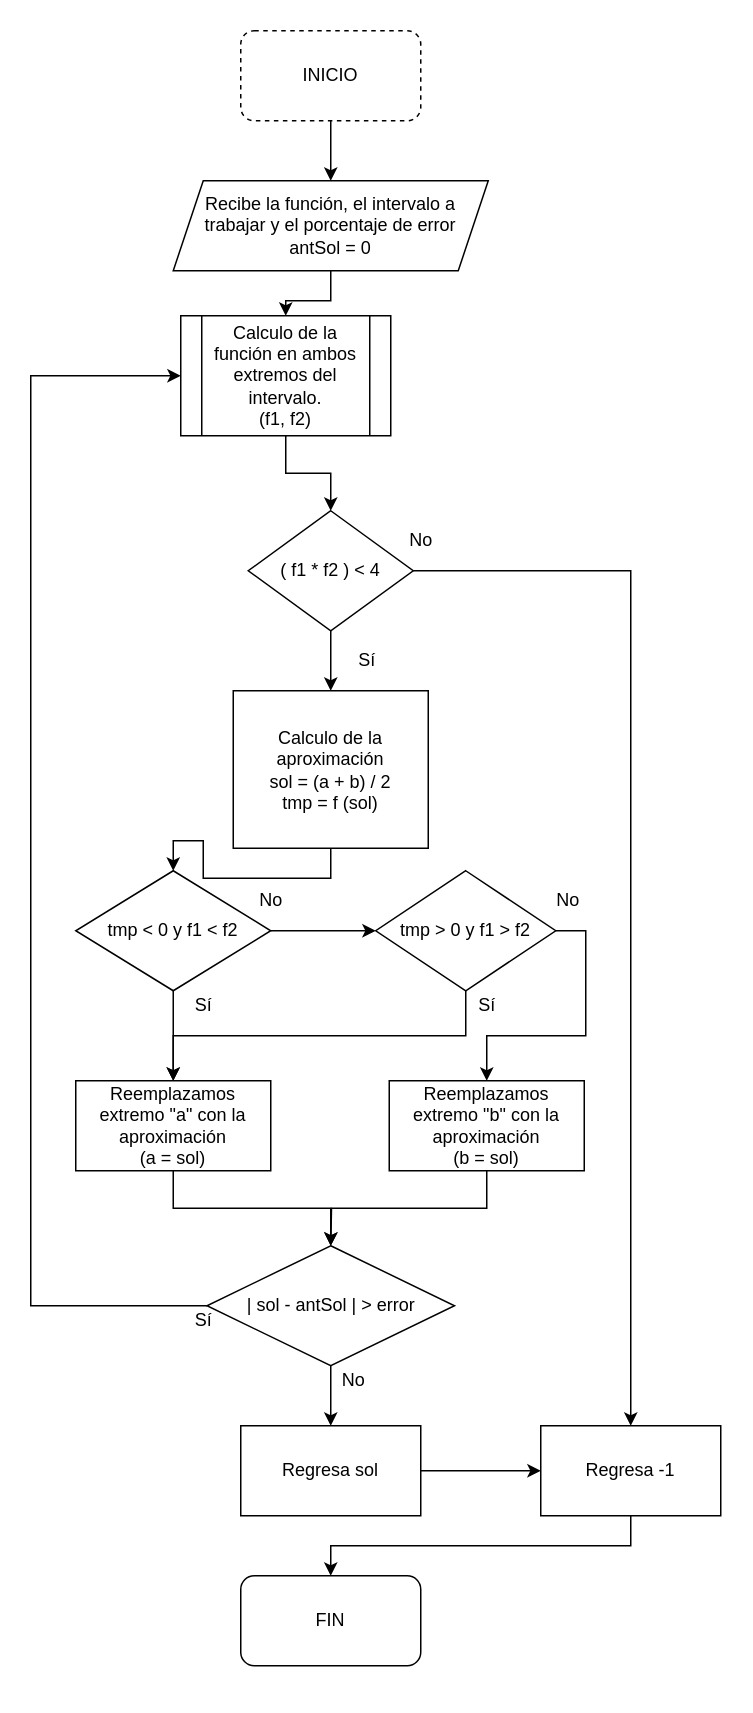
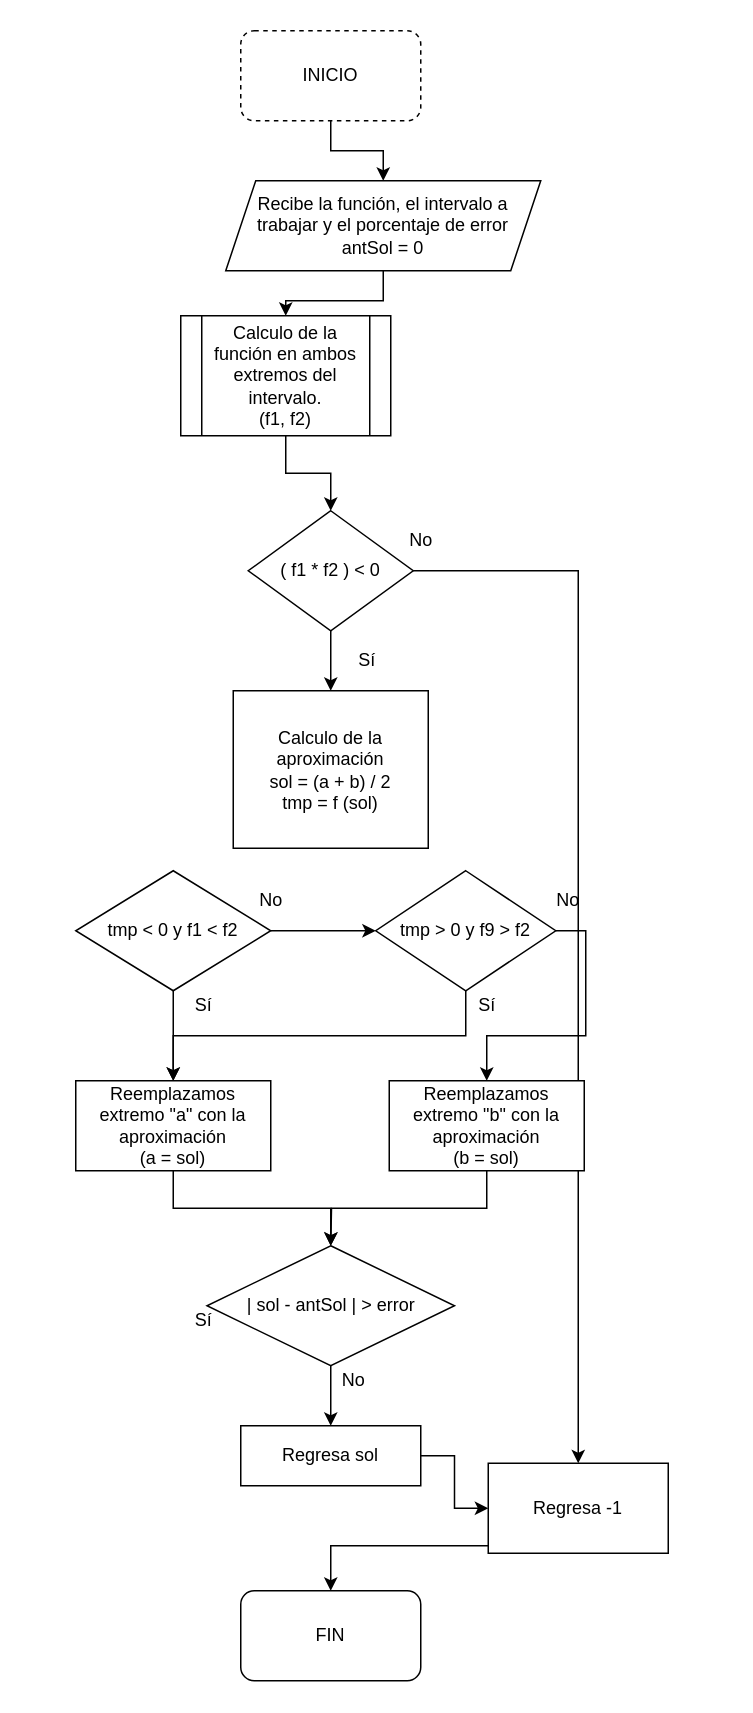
node "Recibe la función, el intervalo a trabajar y el porcentaje de error antSol = 0": moved (331, 226) -> (383, 226)
node "( f1 * f2 ) < 4": label "( f1 * f2 ) < 4" -> "( f1 * f2 ) < 0"
edge "| sol - antSol | > error" -> "Calculo de la función en ambos extremos del intervalo. (f1, f2)": removed
edge "Calculo de la aproximación sol = (a + b) / 2 tmp = f (sol)" -> "tmp < 0 y f1 < f2": removed
node "tmp > 0 y f1 > f2": label "tmp > 0 y f1 > f2" -> "tmp > 0 y f9 > f2"
node "Regresa sol": size 180x90 -> 180x60
node "Regresa -1": moved (631, 1471) -> (578, 1508)
node "FIN": moved (331, 1621) -> (331, 1636)
